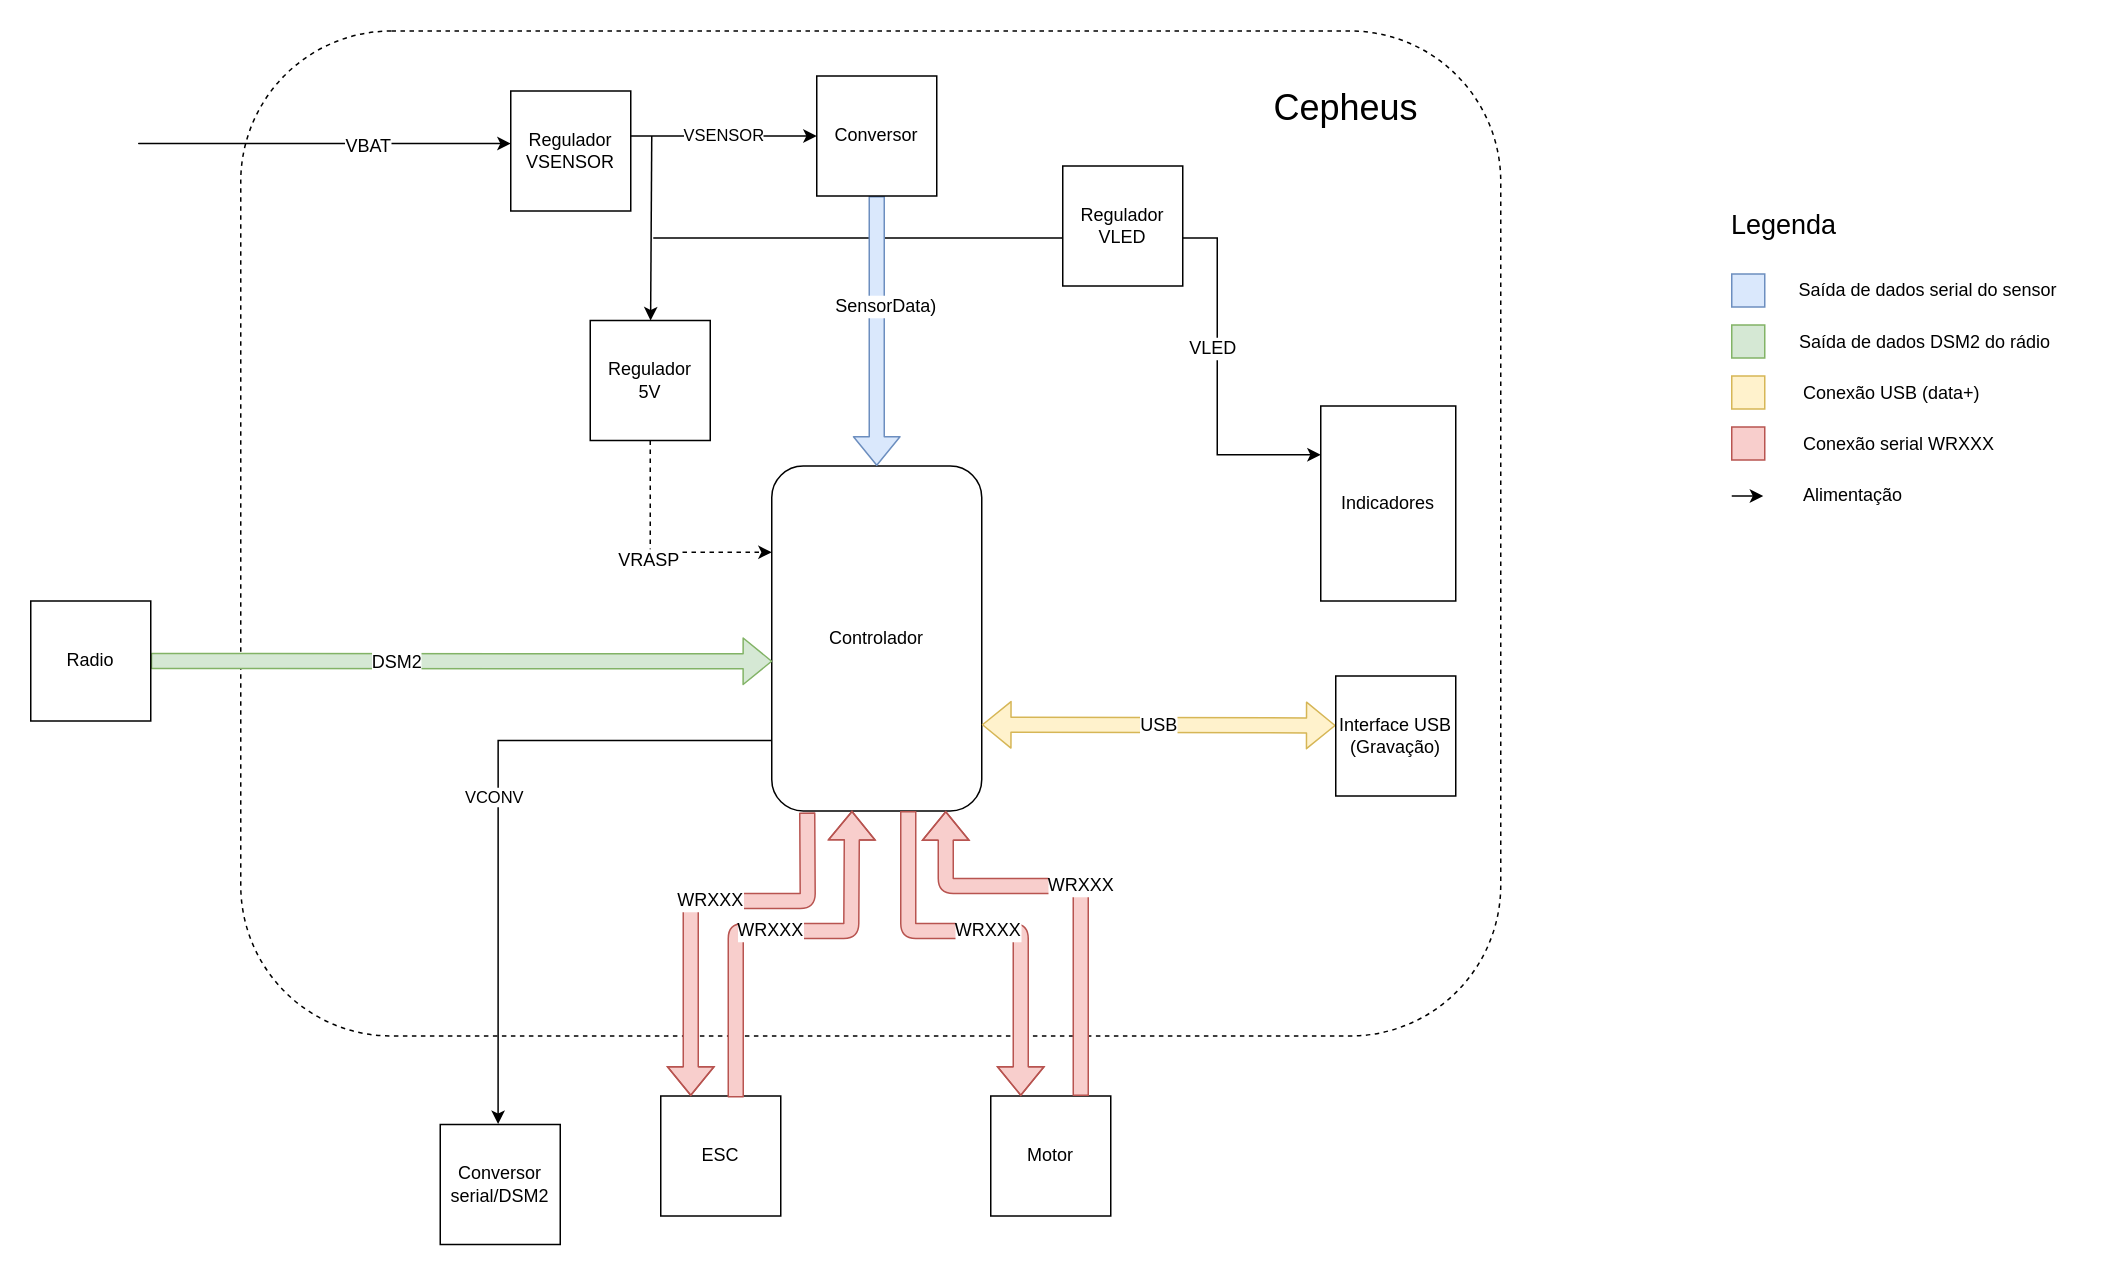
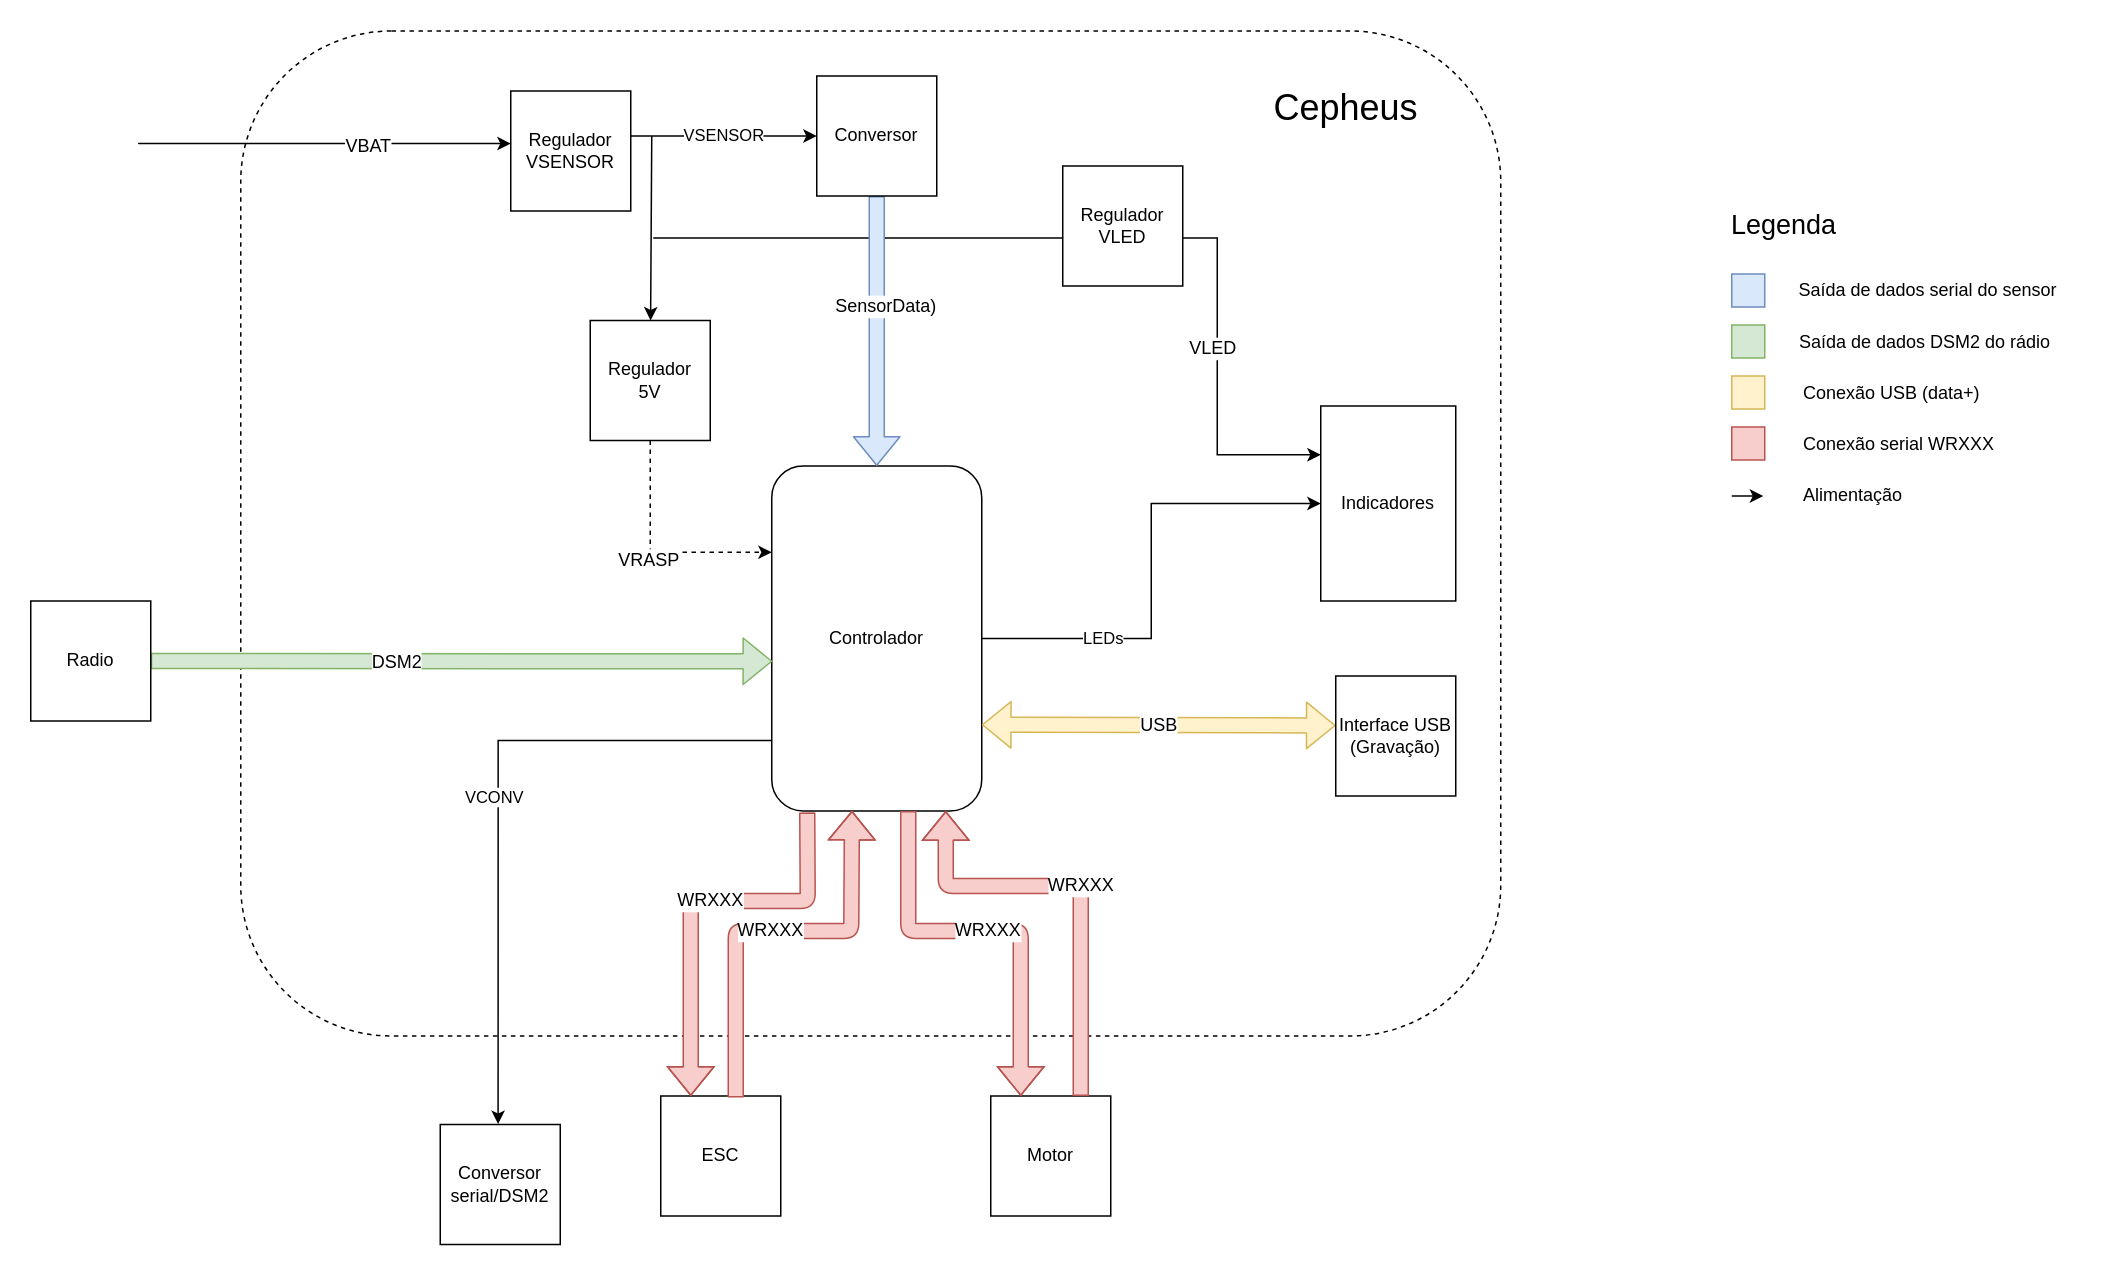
edge "Controlador" -> "Indicadores": added, label "LEDs"
